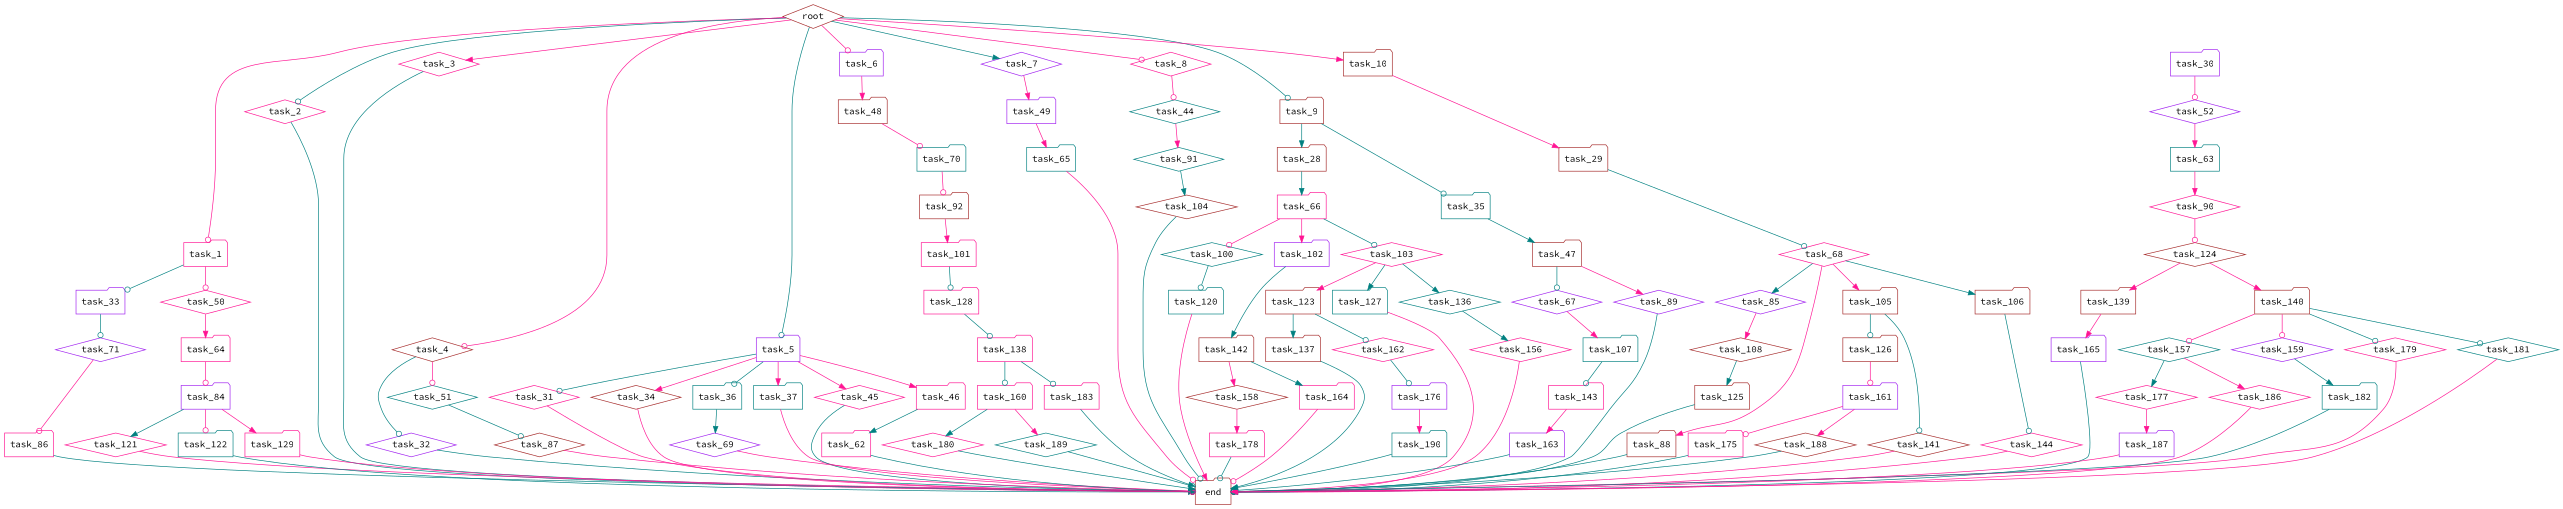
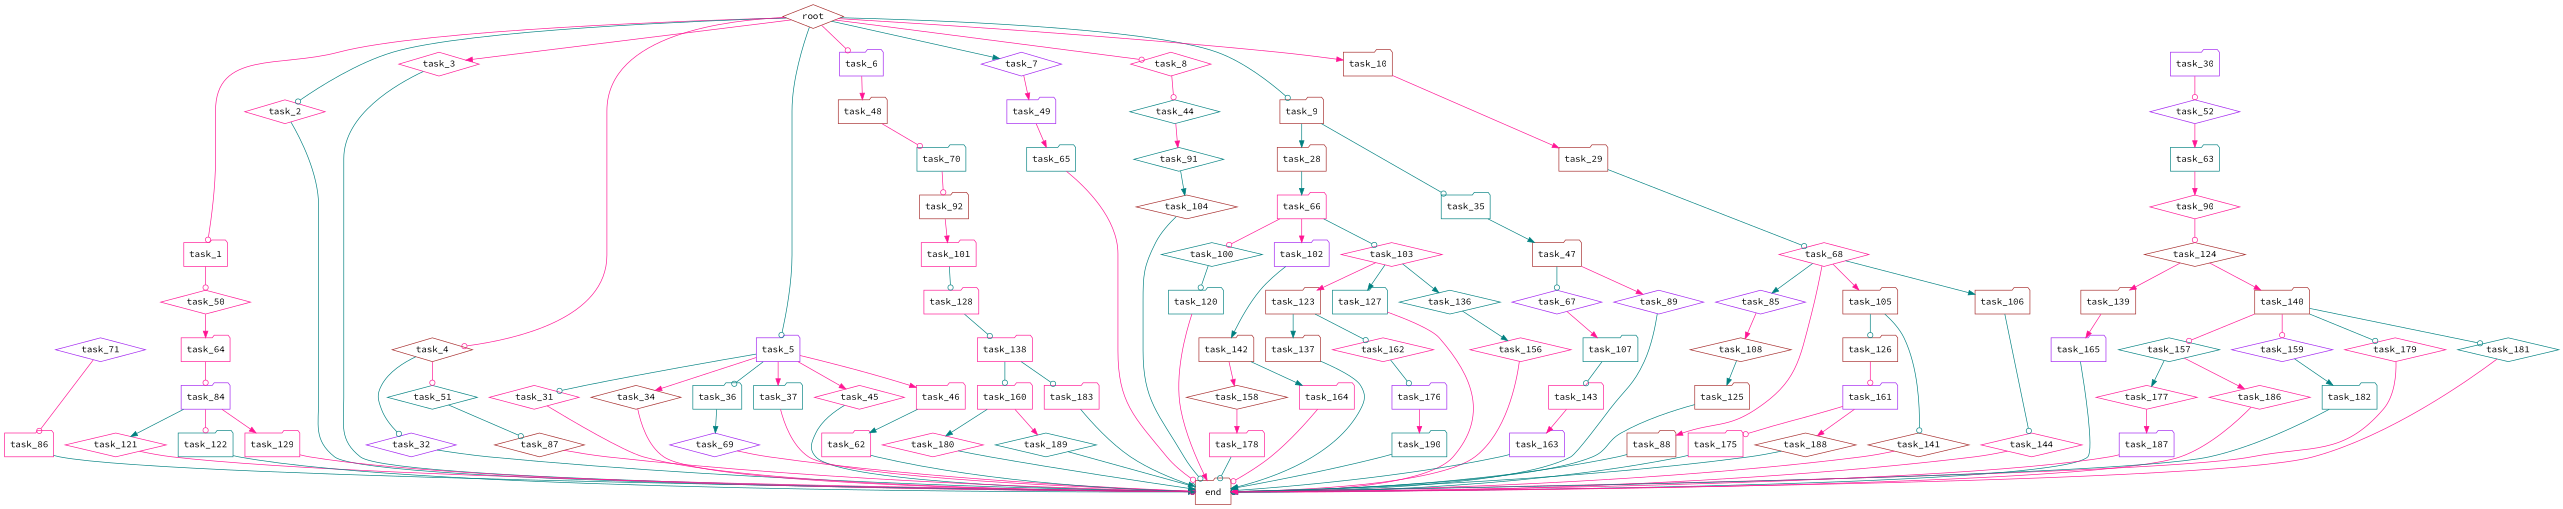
node "task_33": removed
